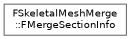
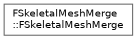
node "FSkeletalMeshMerge ::FMergeSectionInfo": label "FSkeletalMeshMerge ::FMergeSectionInfo" -> "FSkeletalMeshMerge ::FSkeletalMeshMerge"
